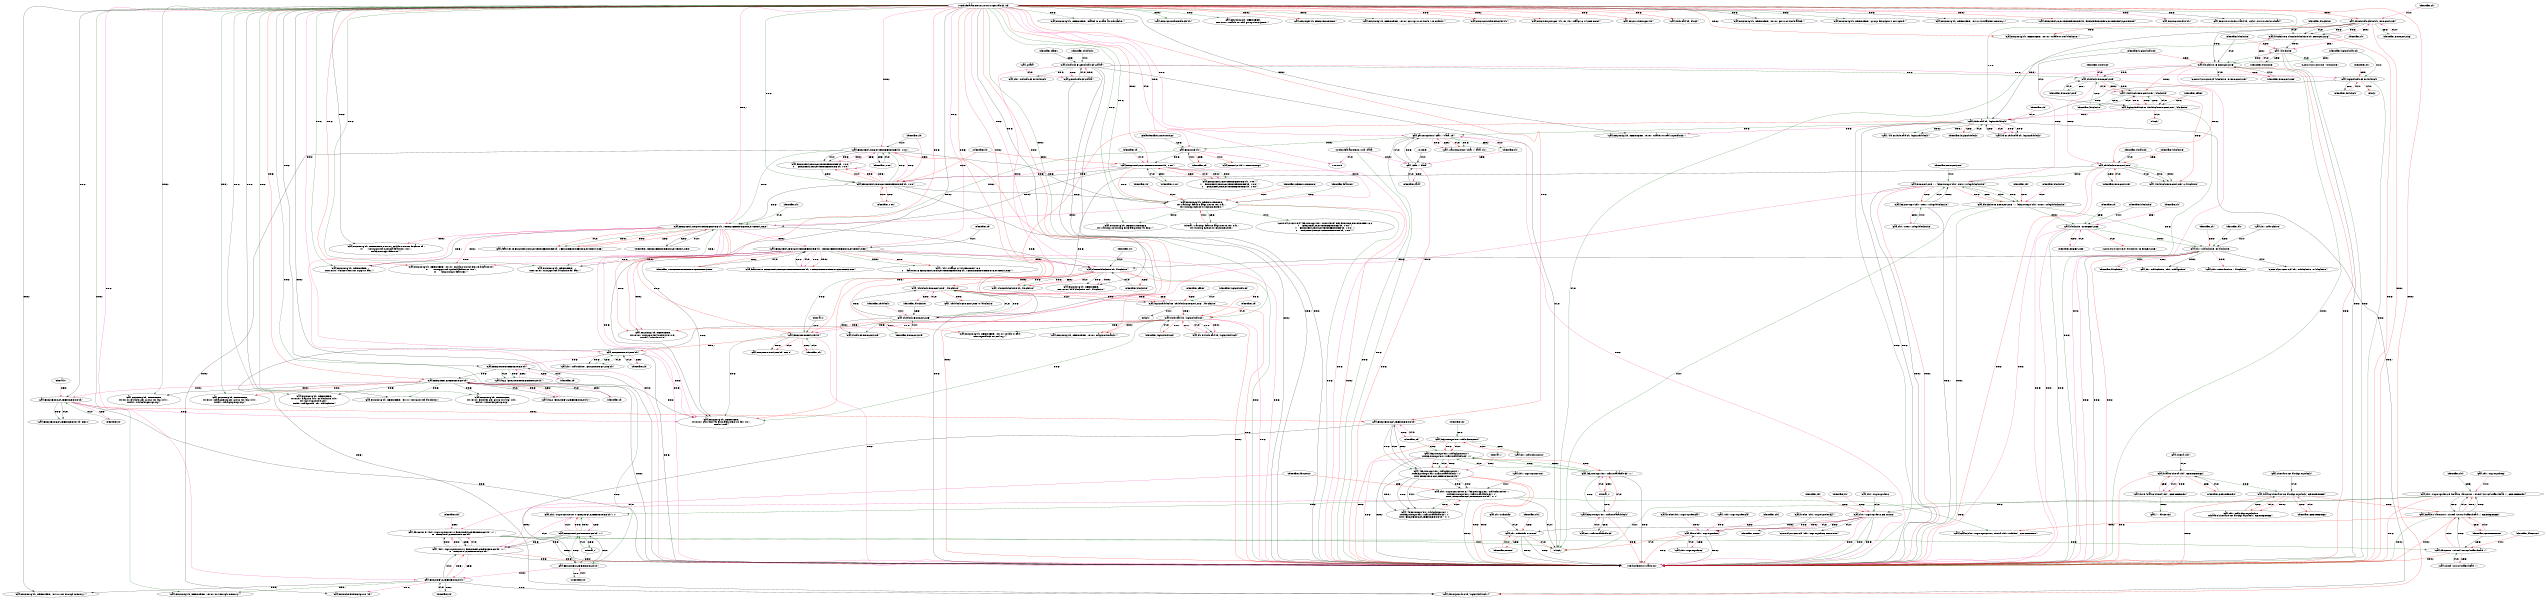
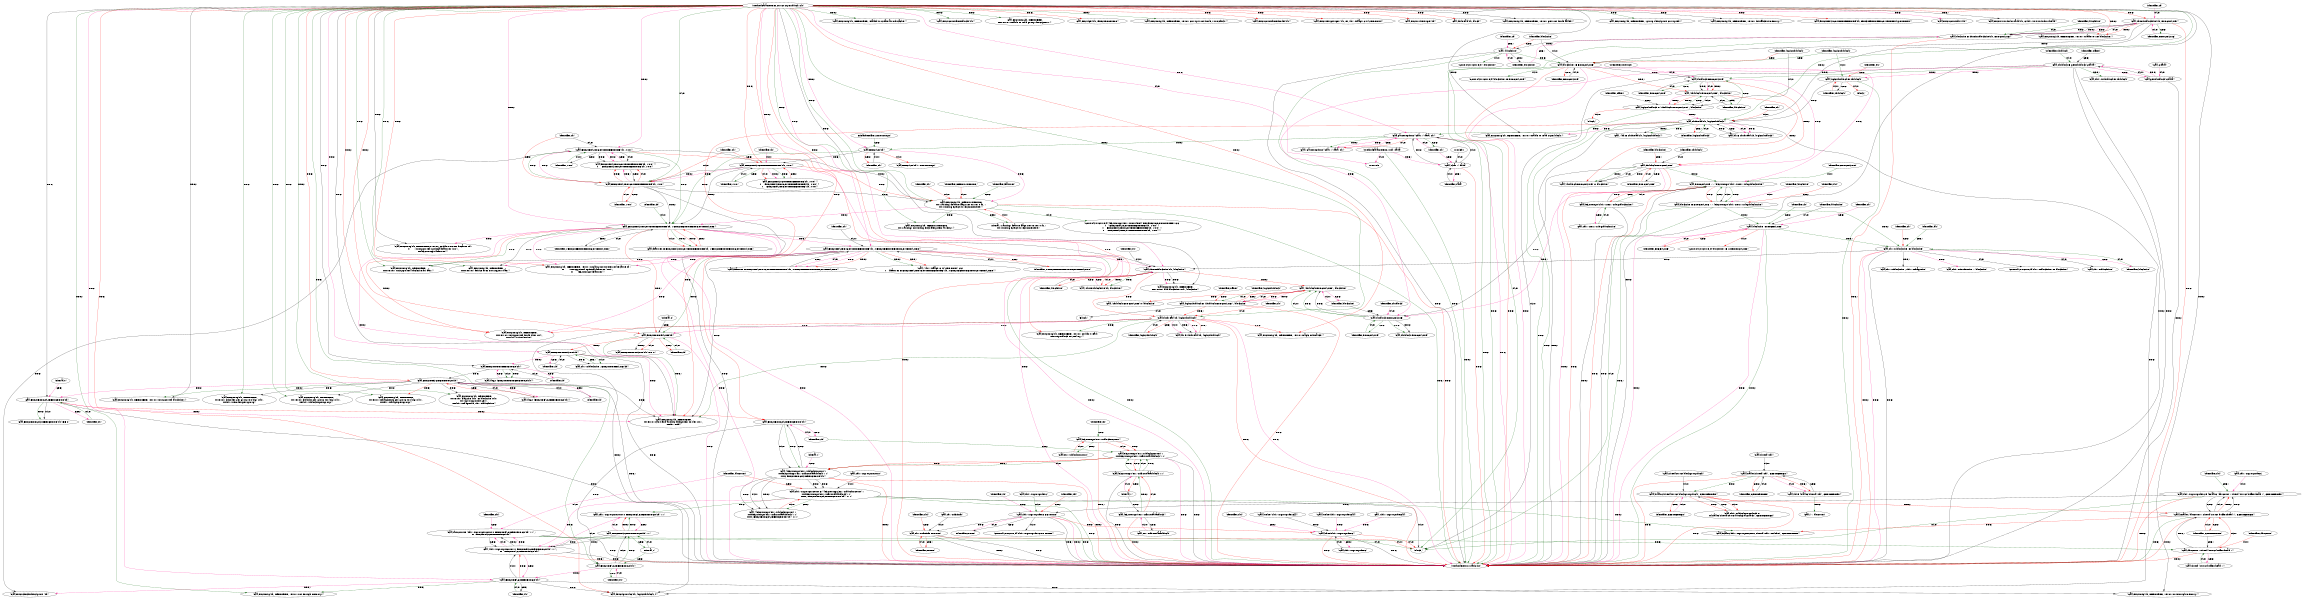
edge "(MethodParameterIn,struct super_block *sb)" -> "(Call,EXT2_HAS_RO_COMPAT_FEATURE(sb, ~0U))": label "DDG: " -> "AST: "
edge "(Call,sb->s_blocksize)" -> "(Call,sb->s_blocksize != blocksize)": reversed
node "(ControlStructure,if (blocksize != PAGE_SIZE))": label "(ControlStructure,if (blocksize != PAGE_SIZE))" -> "(ControlStructure,if (blocksize != WARNING_SIZE))"
edge "(Call,sbi = kzalloc(sizeof(*sbi), GFP_KERNEL))" -> "(Call,kzalloc(sizeof(*sbi), GFP_KERNEL))": color red -> black
